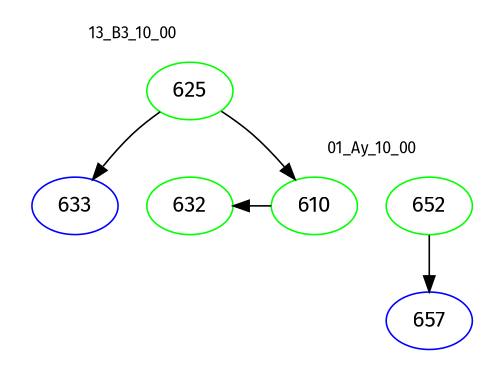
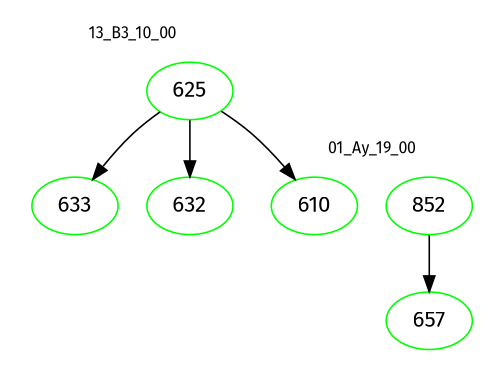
cluster "01_Ay_10_00": label "01_Ay_10_00" -> "01_Ay_19_00"
node "633": color blue -> green
edge "610" -> "632": now "625" -> "632"
node "652": label "652" -> "852"
node "657": color blue -> green
